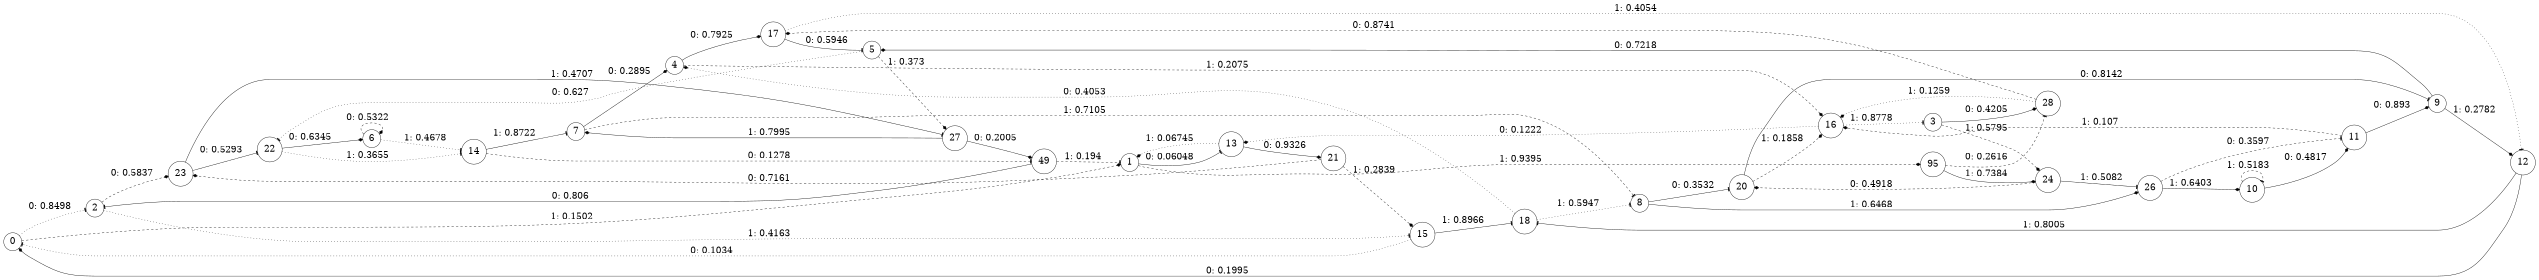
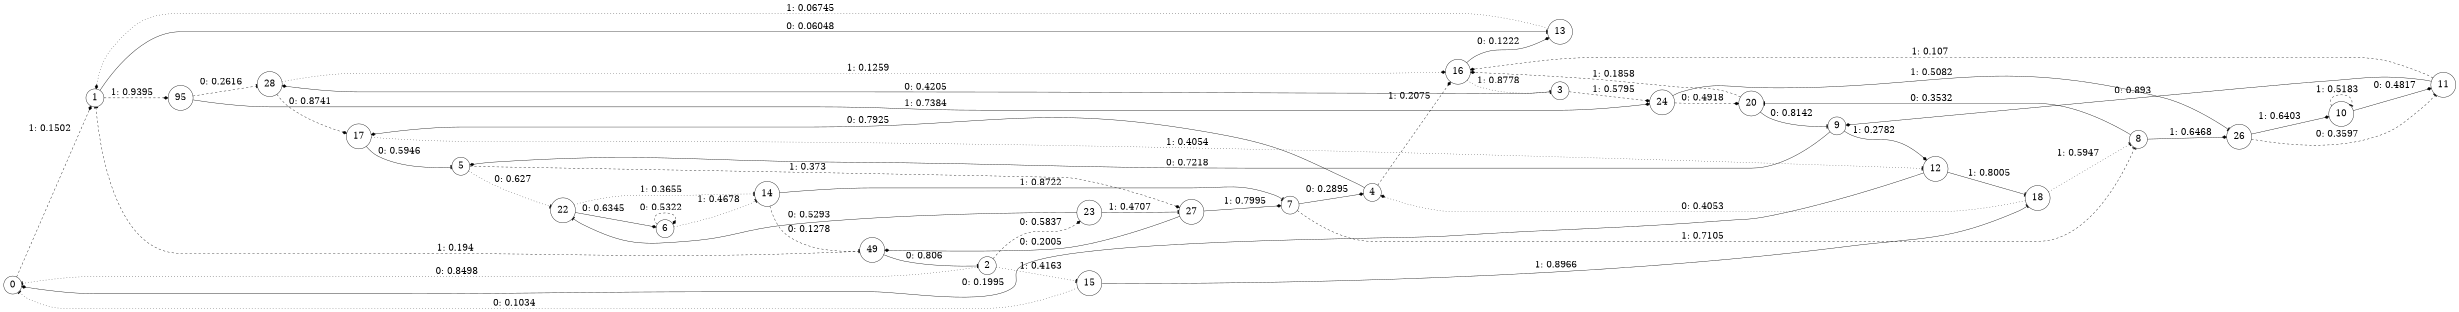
edge "16" -> "13": style dotted -> solid
node "21": removed
edge "0" -> "2": reversed
